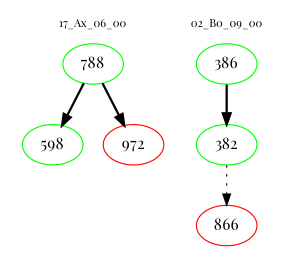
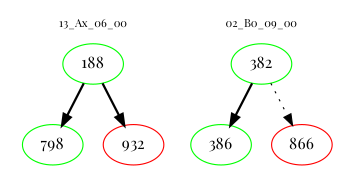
cluster "17_Ax_06_00": label "17_Ax_06_00" -> "13_Ax_06_00"
node "788": label "788" -> "188"
edge "386" -> "382": reversed
node "598": label "598" -> "798"
node "972": label "972" -> "932"
